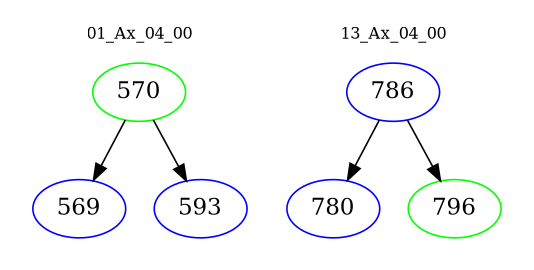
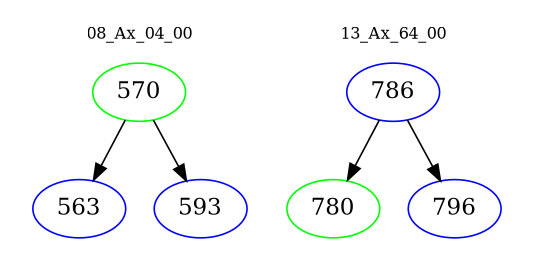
cluster "01_Ax_04_00": label "01_Ax_04_00" -> "08_Ax_04_00"
cluster "13_Ax_04_00": label "13_Ax_04_00" -> "13_Ax_64_00"
node "569": label "569" -> "563"
node "780": color blue -> green
node "796": color green -> blue
